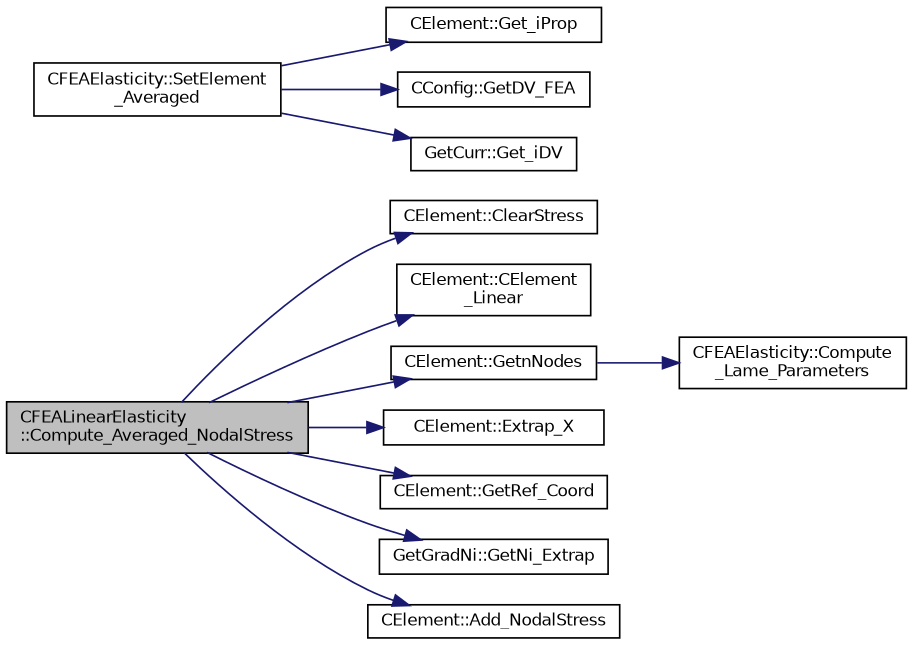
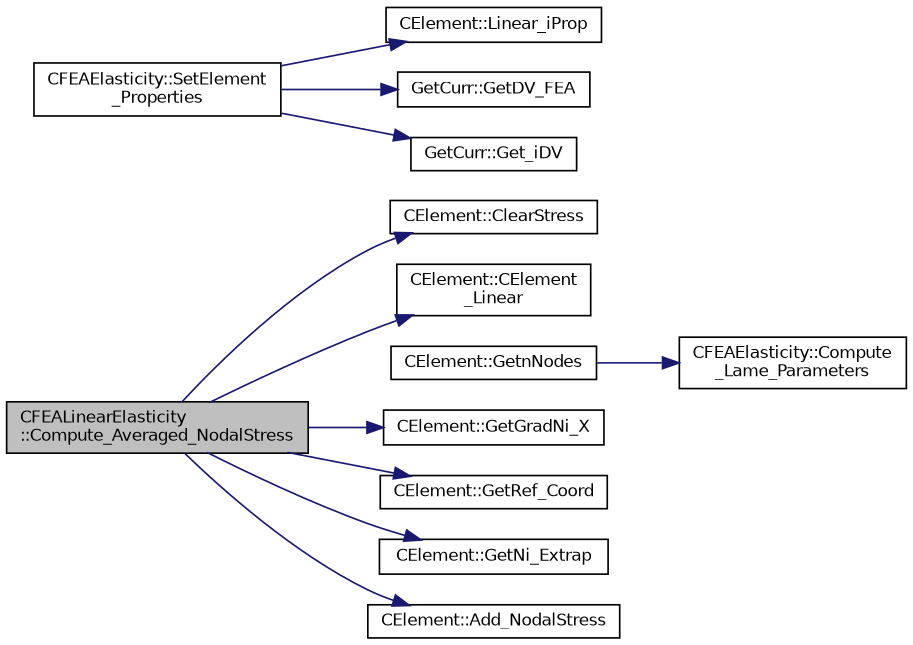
node "CElement::Get_iProp": label "CElement::Get_iProp" -> "CElement::Linear_iProp"
node "CFEAElasticity::SetElement _Averaged": label "CFEAElasticity::SetElement _Averaged" -> "CFEAElasticity::SetElement _Properties"
node "CConfig::GetDV_FEA": label "CConfig::GetDV_FEA" -> "GetCurr::GetDV_FEA"
edge "CFEALinearElasticity ::Compute_Averaged_NodalStress" -> "CElement::GetnNodes": removed
node "CElement::Extrap_X": label "CElement::Extrap_X" -> "CElement::GetGradNi_X"
node "GetGradNi::GetNi_Extrap": label "GetGradNi::GetNi_Extrap" -> "CElement::GetNi_Extrap"
